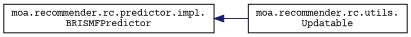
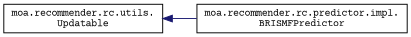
edge "moa.recommender.rc.utils. Updatable" -> "moa.recommender.rc.predictor.impl. BRISMFPredictor": reversed
